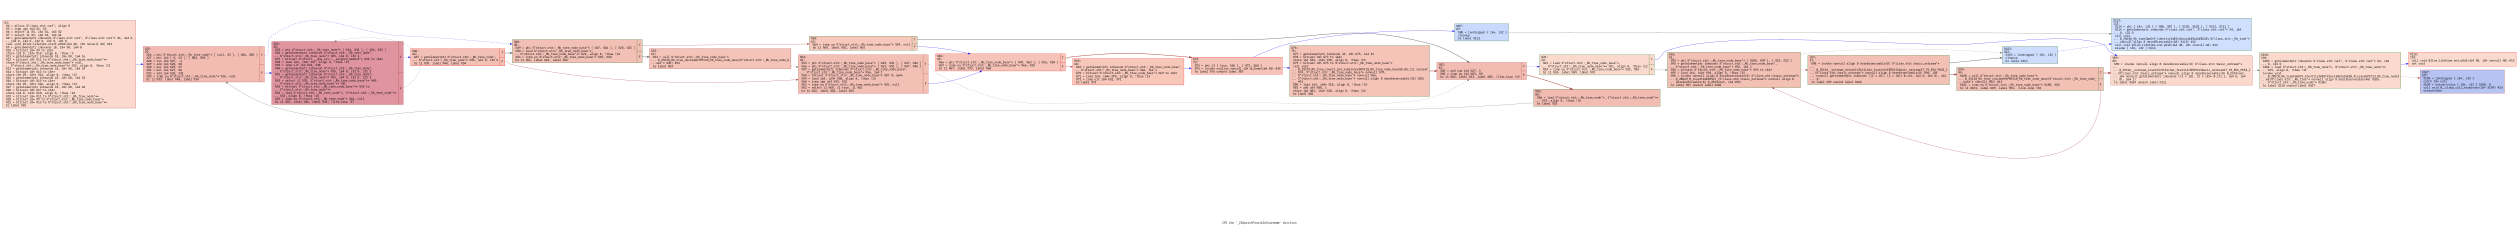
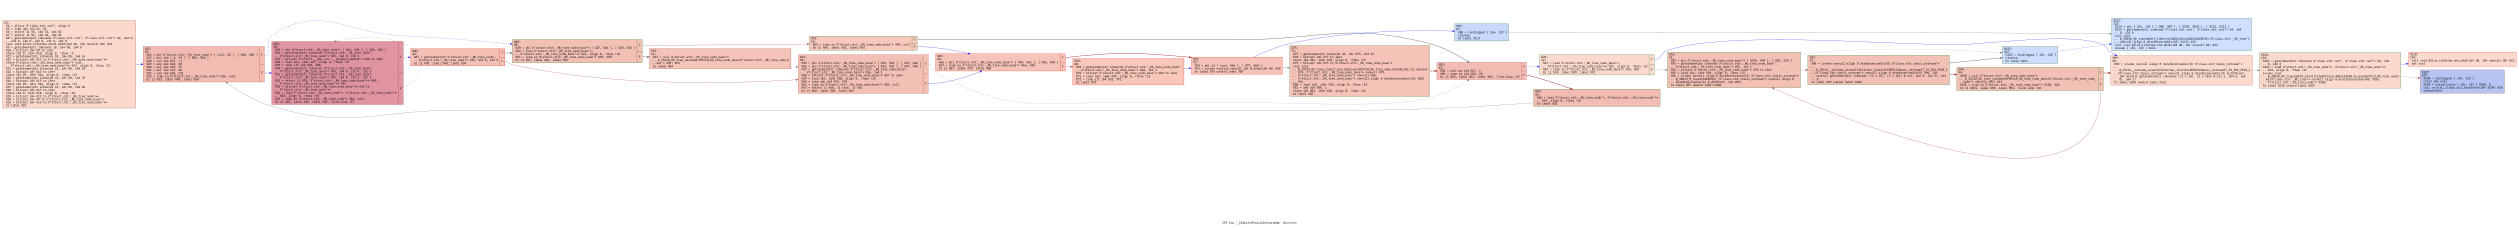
edge "%73:" -> "%76:": color blue -> gray40
